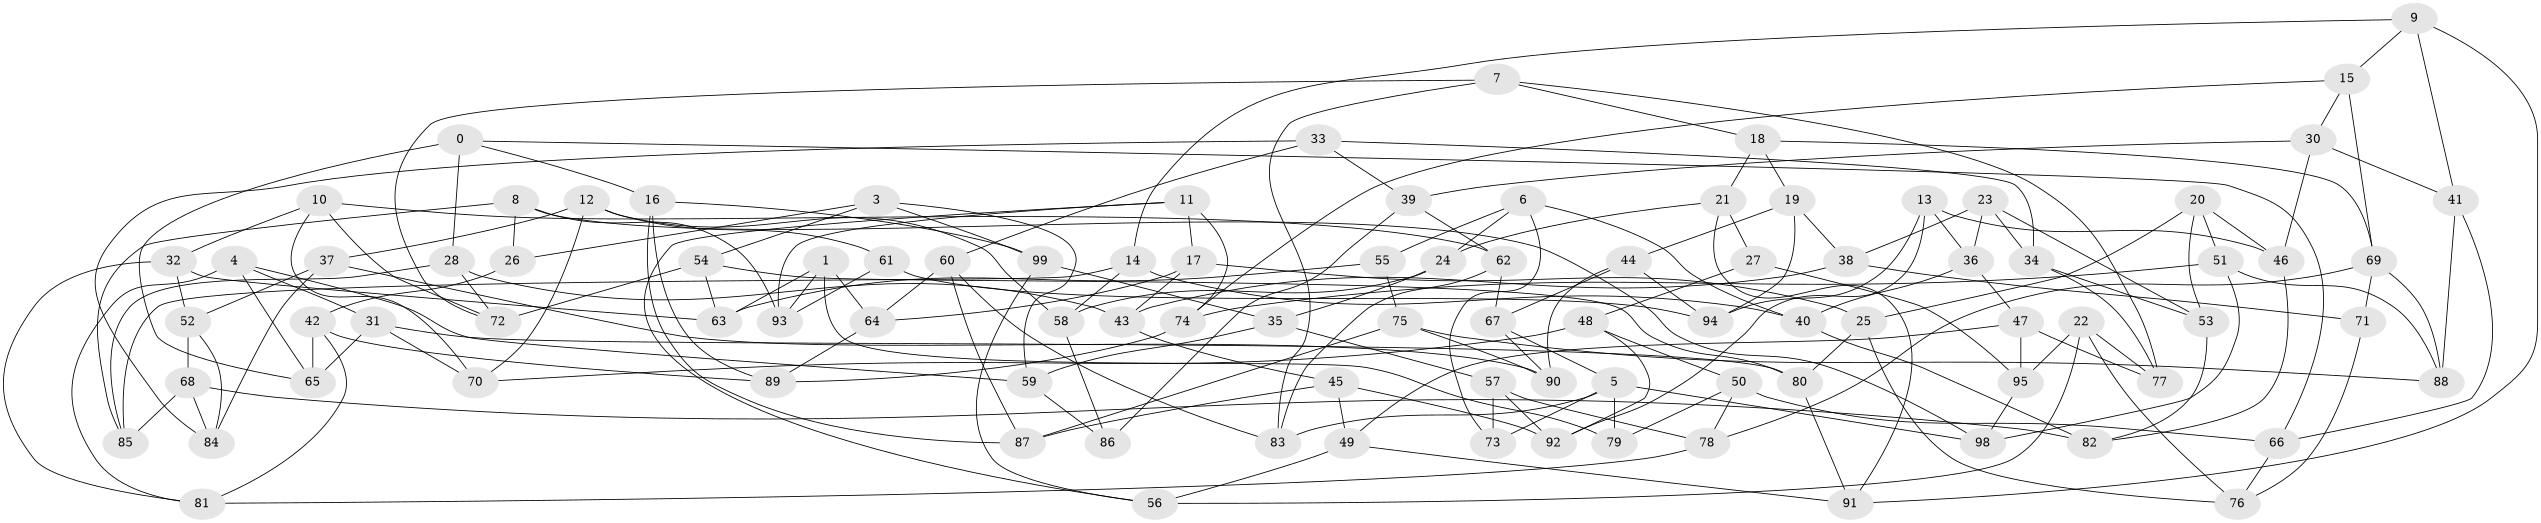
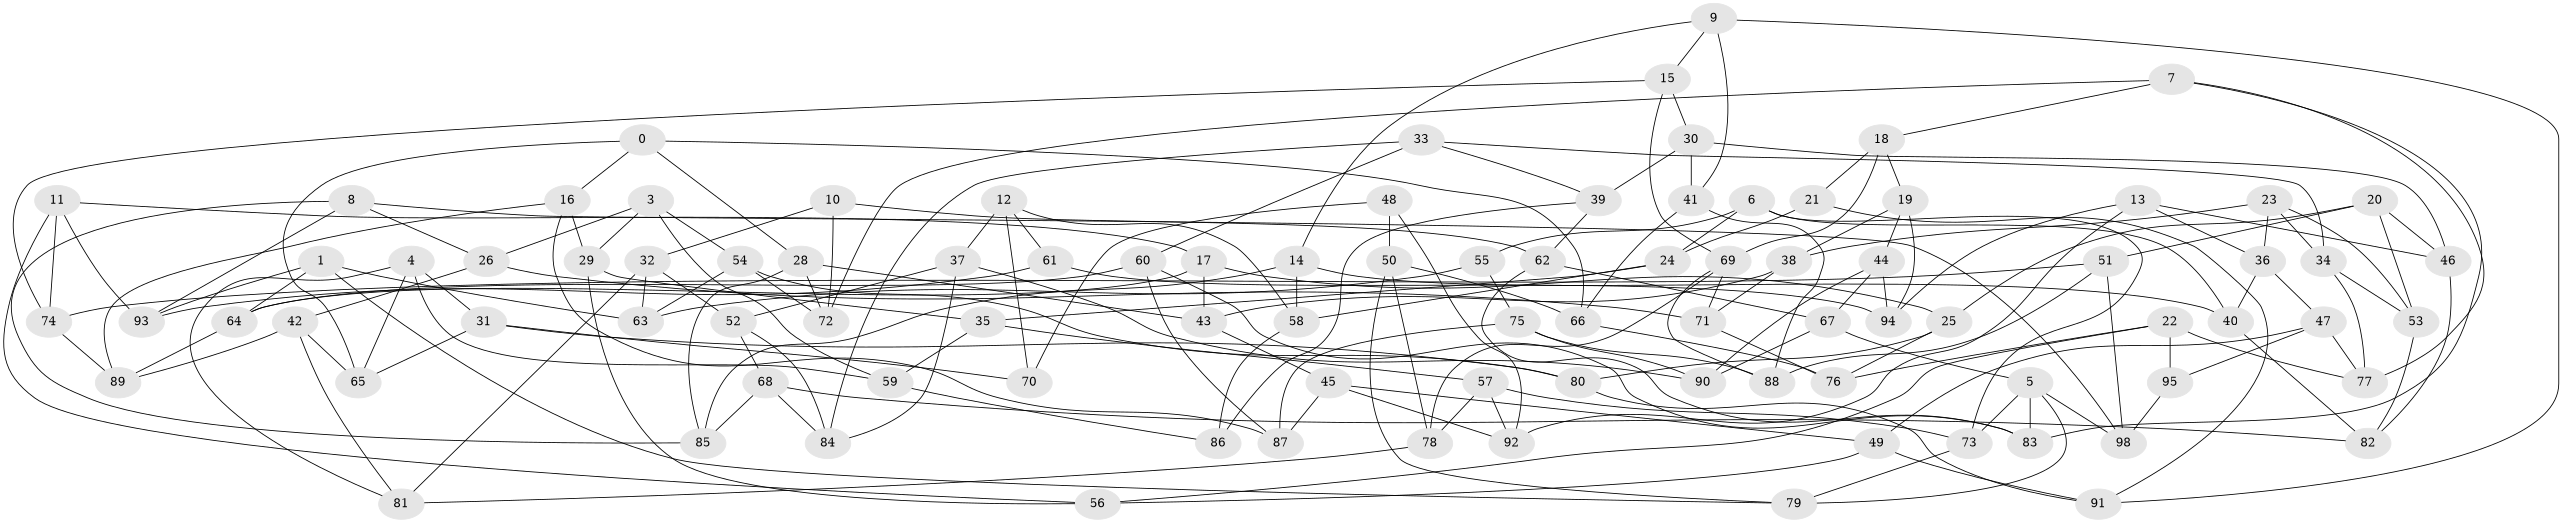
node "99": label "99" -> "29"
node "27": removed
edge "26" -- "71": added
edge "10" -- "70": removed
edge "73" -- "79": added
